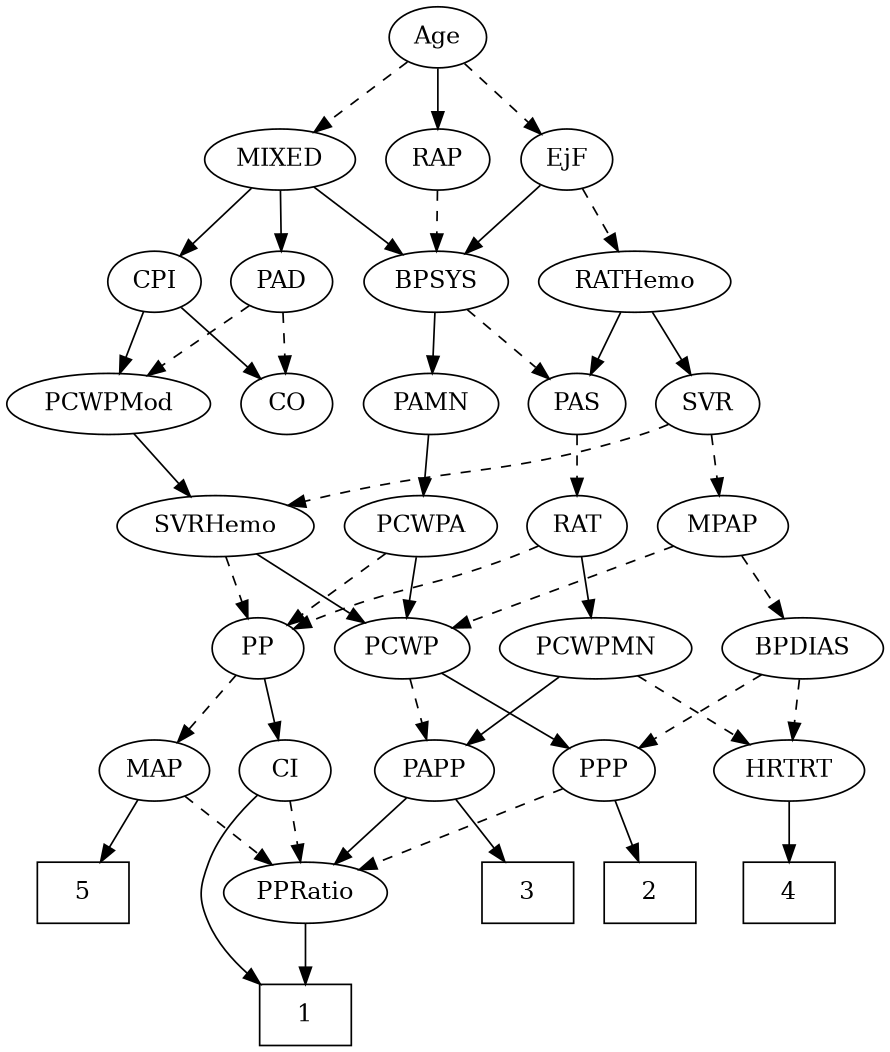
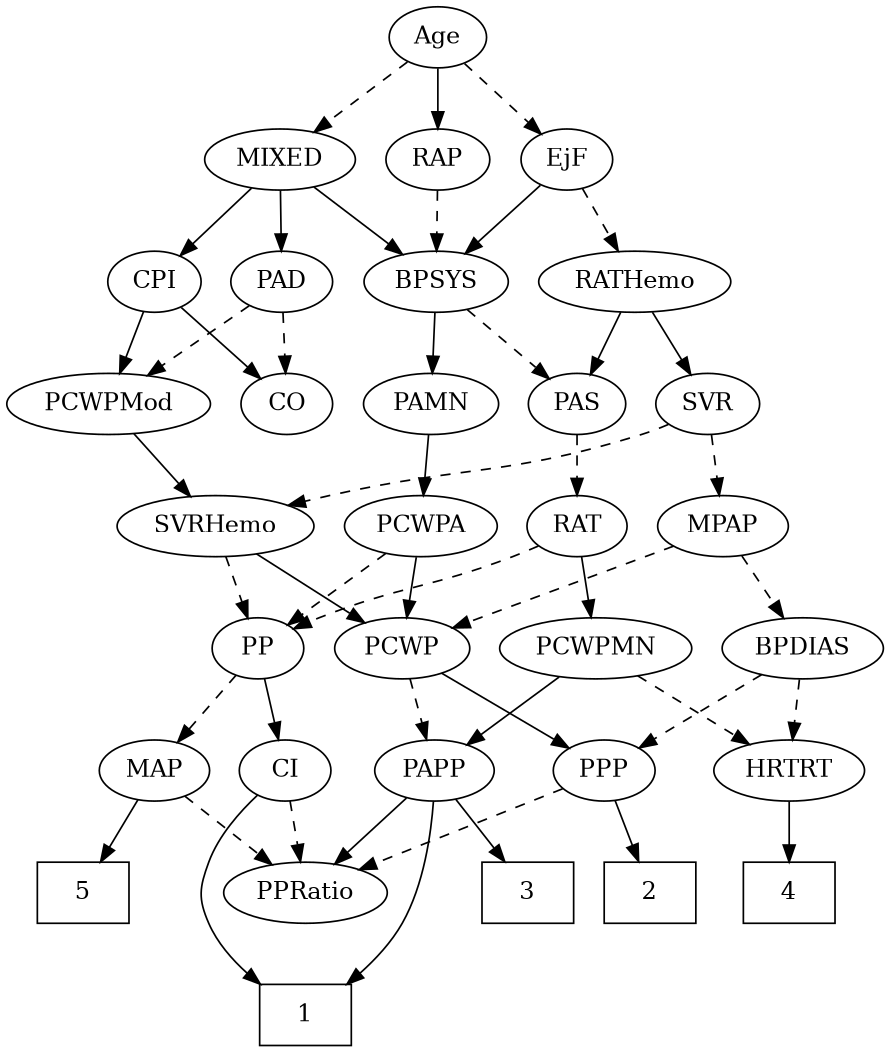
edge "PPRatio" -> "1": now "PAPP" -> "1"
